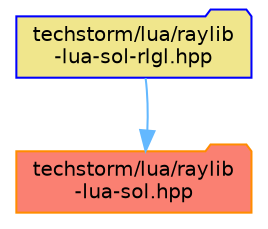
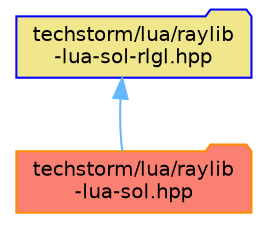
edge "techstorm/lua/raylib -lua-sol-rlgl.hpp" -> "techstorm/lua/raylib -lua-sol.hpp": reversed
